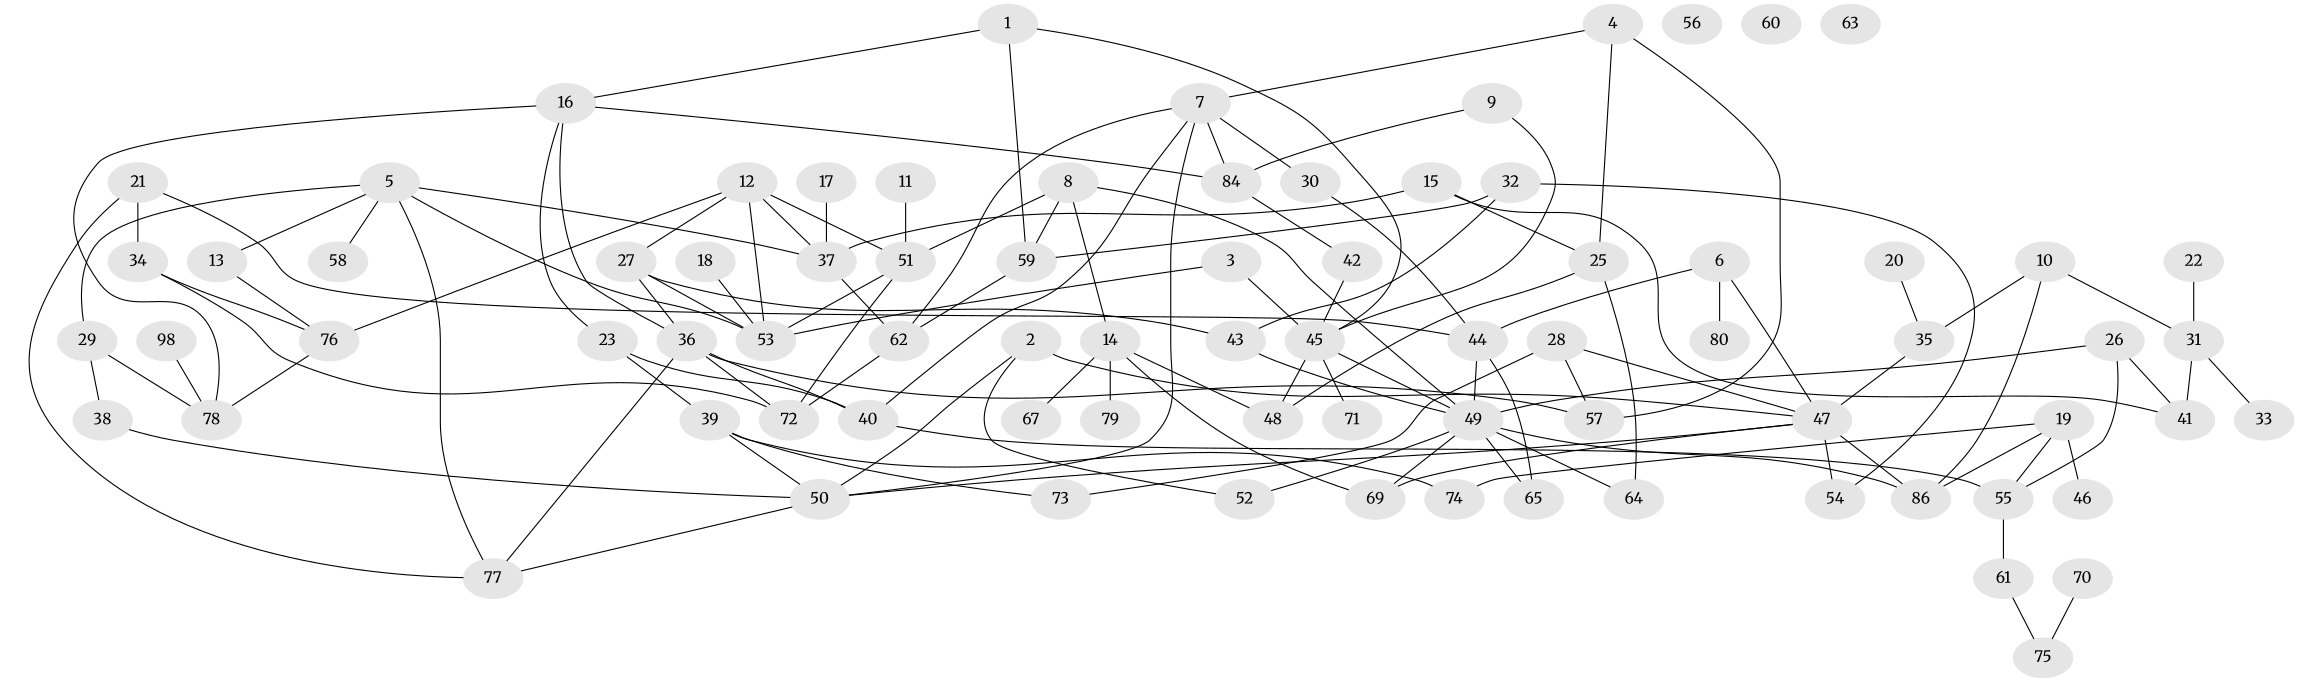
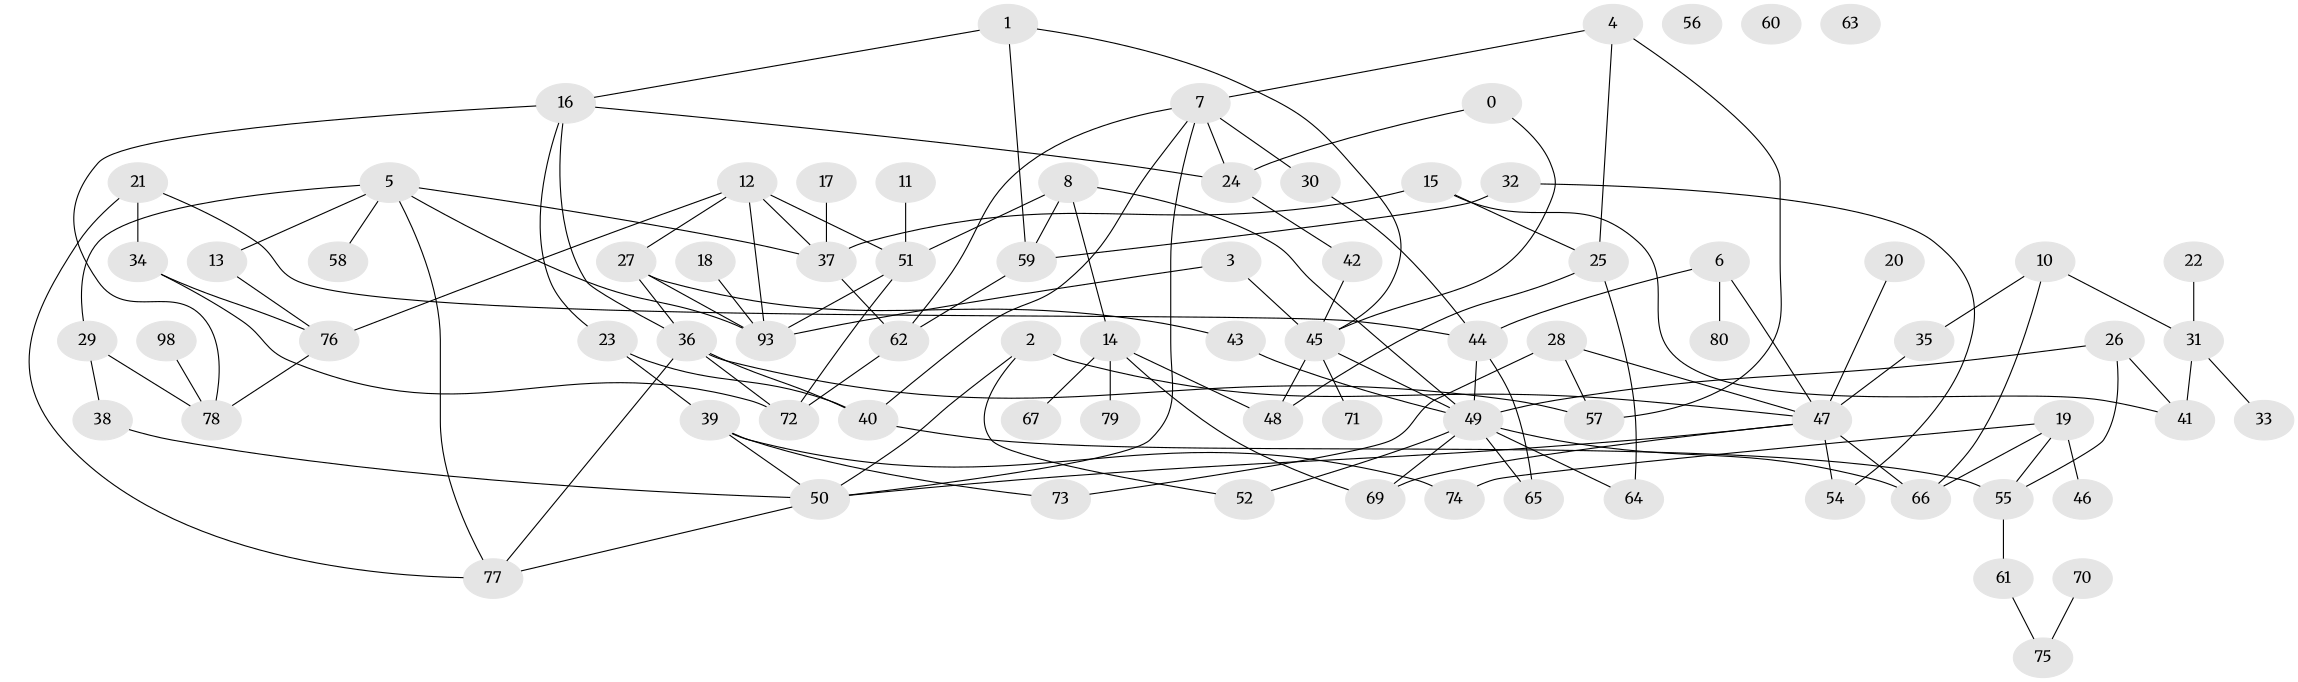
node "9": label "9" -> "0"
node "84": label "84" -> "24"
edge "32" -- "43": removed
edge "20" -- "35": now "20" -- "47"
node "53": label "53" -> "93"
node "86": label "86" -> "66"
